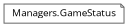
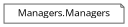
node "Managers.GameStatus": label "Managers.GameStatus" -> "Managers.Managers"
